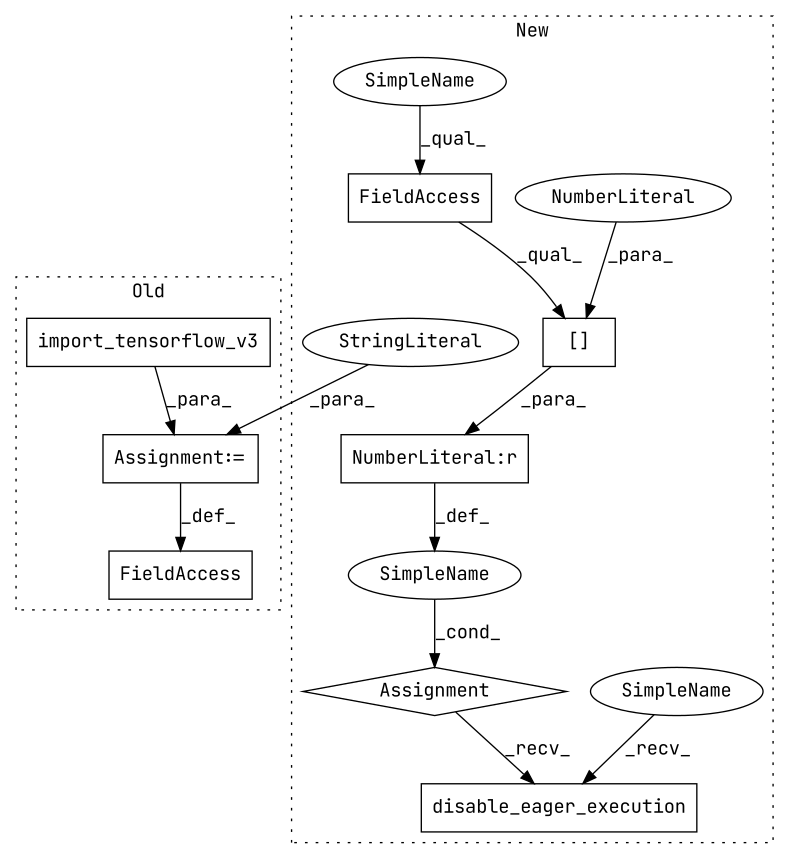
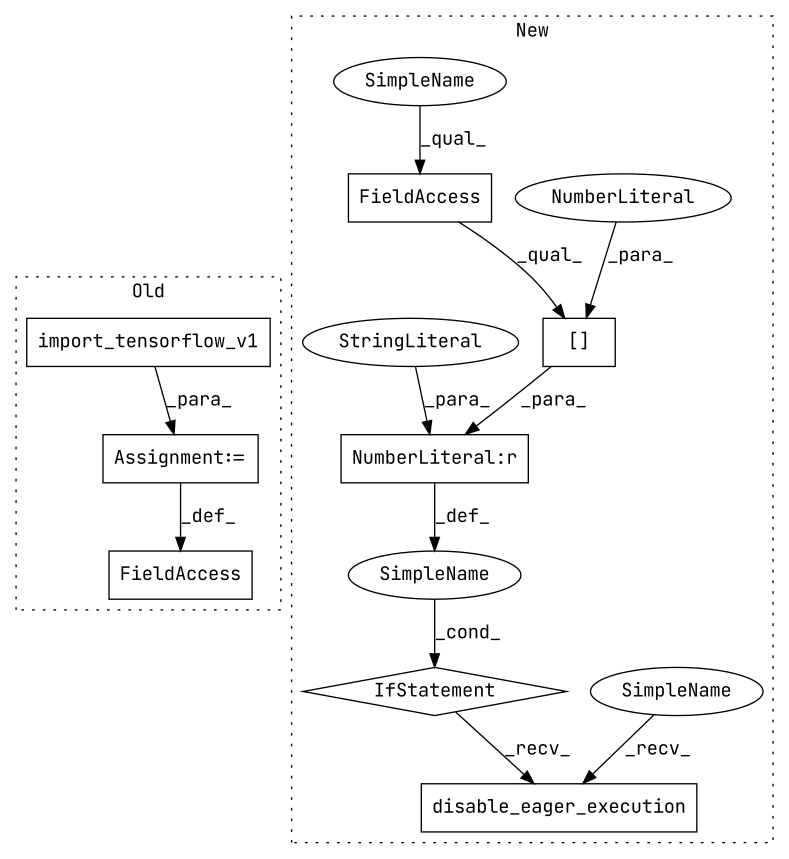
node "import_tensorflow_v3": label "import_tensorflow_v3" -> "import_tensorflow_v1"
edge "StringLiteral" -> "Assignment:=": now "StringLiteral" -> "NumberLiteral:r"
node "Assignment": label "Assignment" -> "IfStatement"
